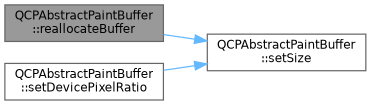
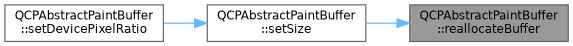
edge "QCPAbstractPaintBuffer ::reallocateBuffer" -> "QCPAbstractPaintBuffer ::setSize": reversed
